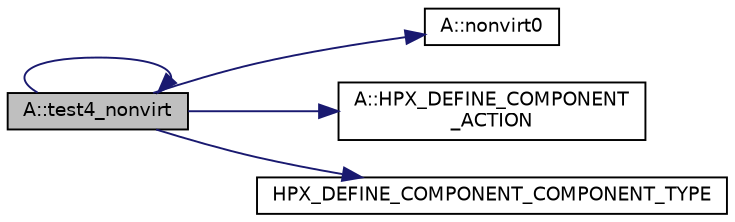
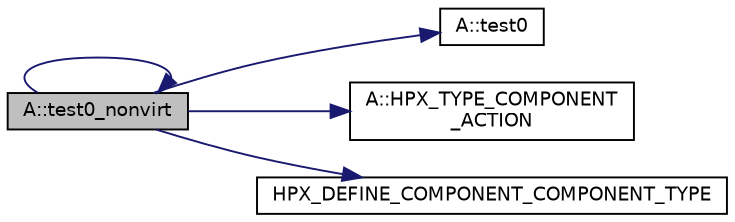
node "A::nonvirt0": label "A::nonvirt0" -> "A::test0"
node "A::test4_nonvirt": label "A::test4_nonvirt" -> "A::test0_nonvirt"
node "A::HPX_DEFINE_COMPONENT _ACTION": label "A::HPX_DEFINE_COMPONENT _ACTION" -> "A::HPX_TYPE_COMPONENT _ACTION"
